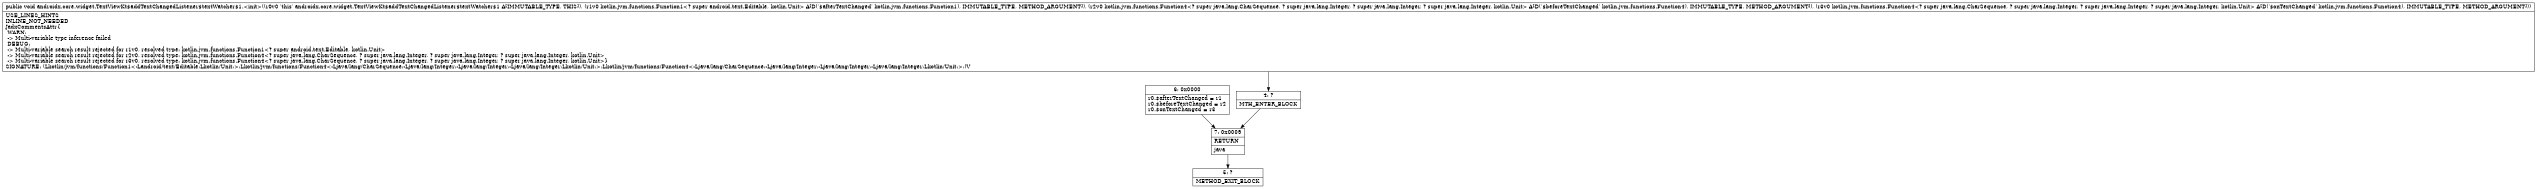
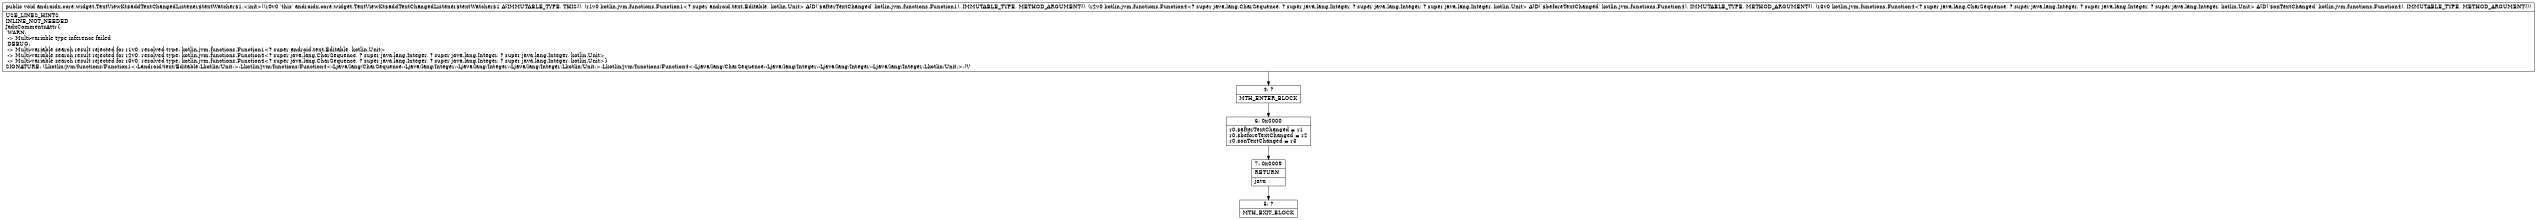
edge "4: ?" -> "7: 0x0009": now "4: ?" -> "6: 0x0000"
node "5: ?": text "METHOD_EXIT_BLOCK" -> "MTH_EXIT_BLOCK"
